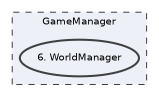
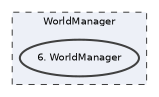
cluster "GameManager": label "GameManager" -> "WorldManager"
